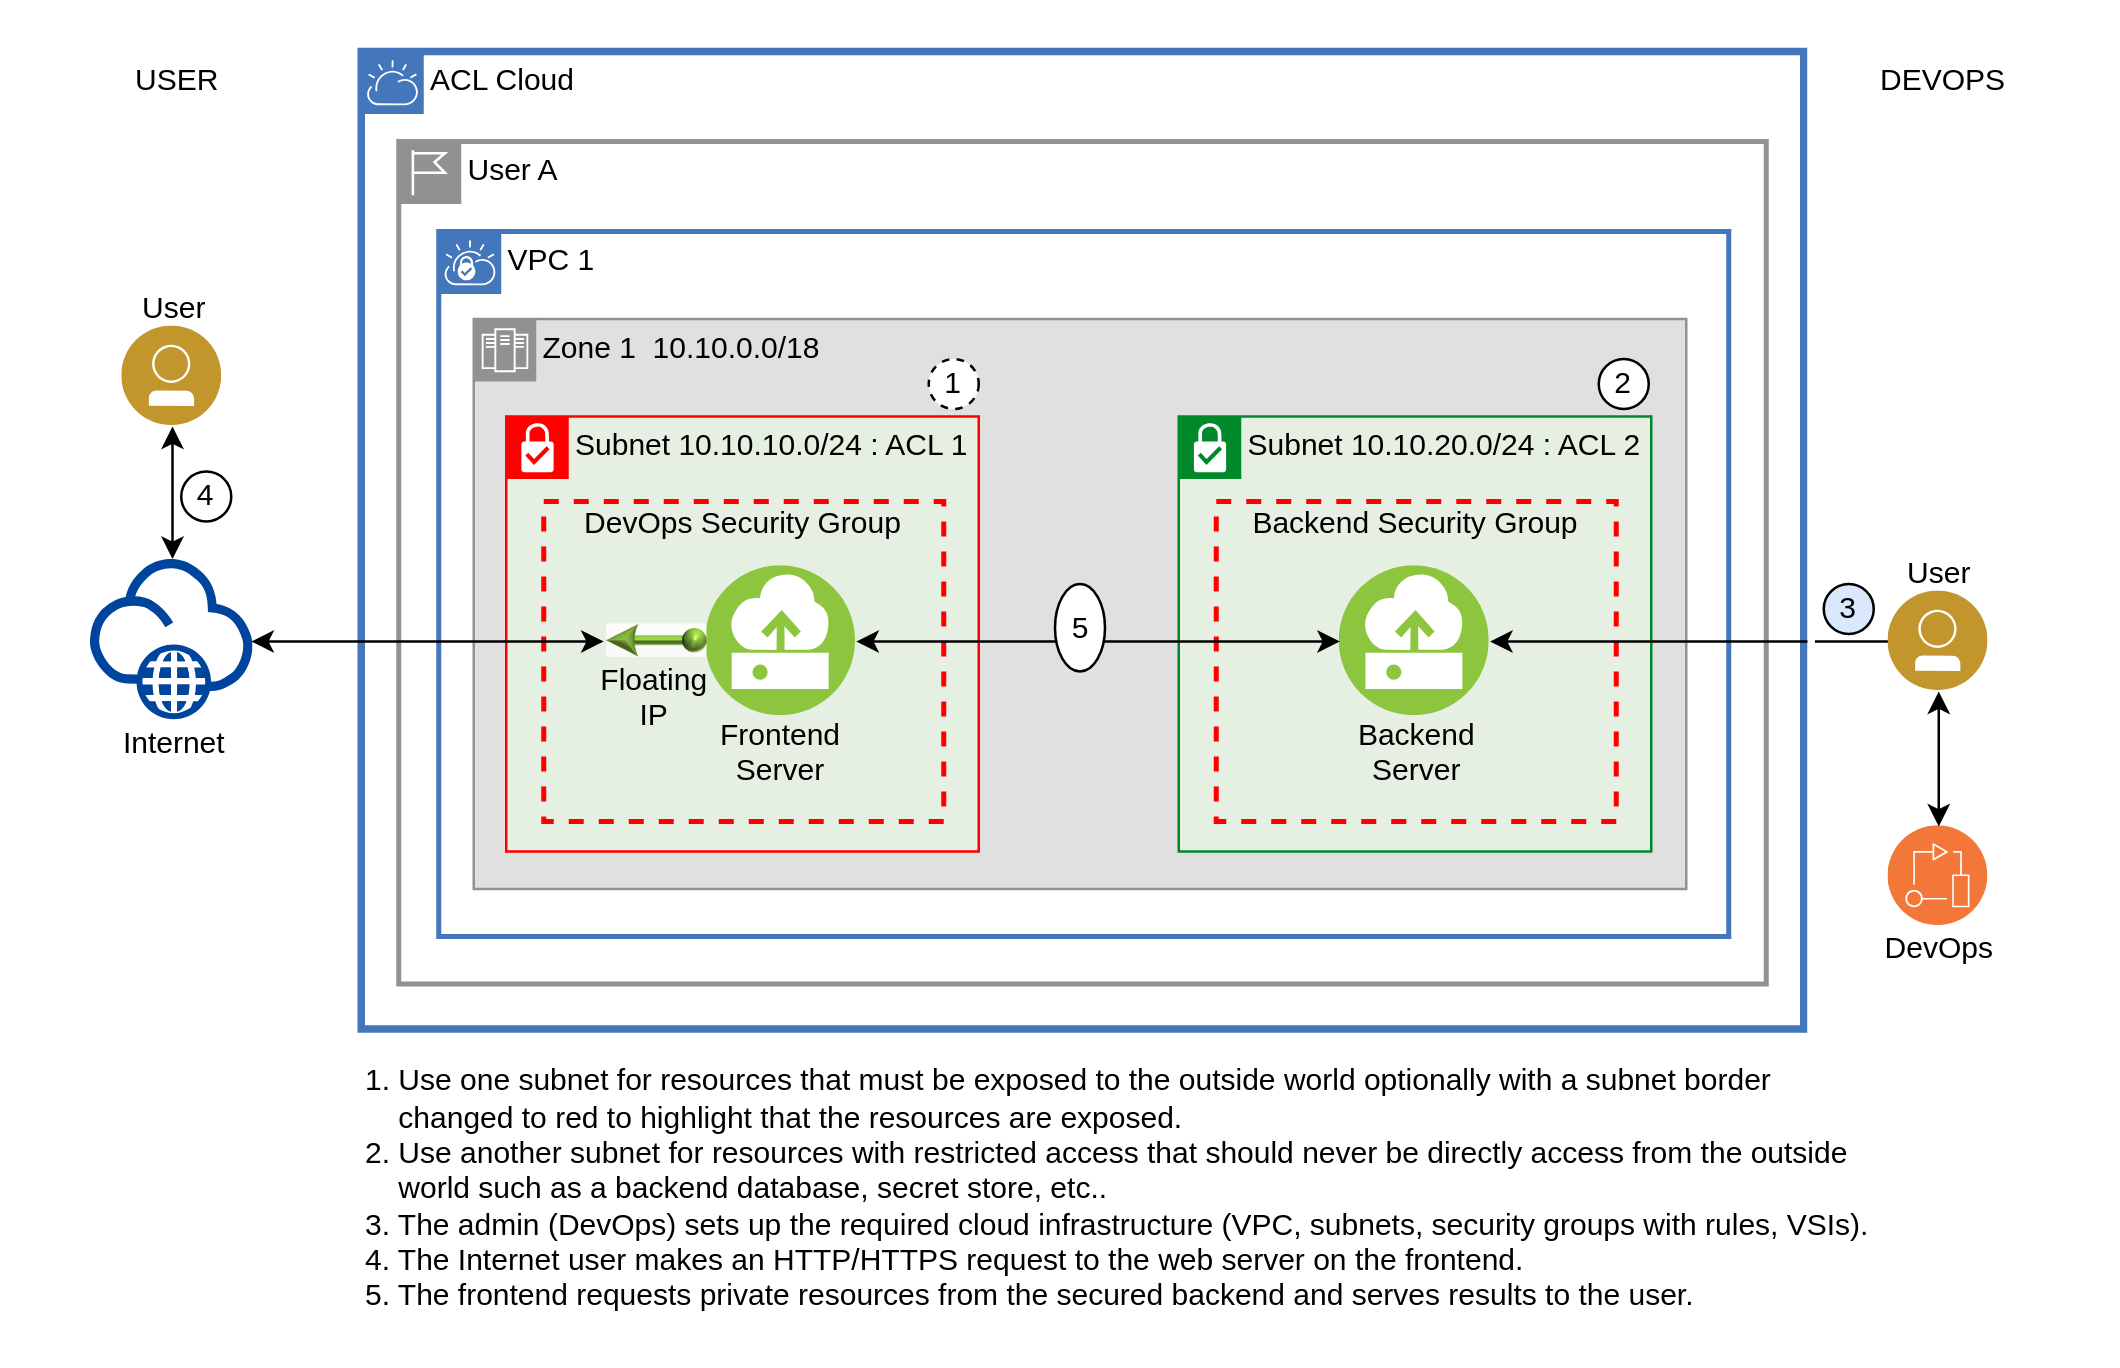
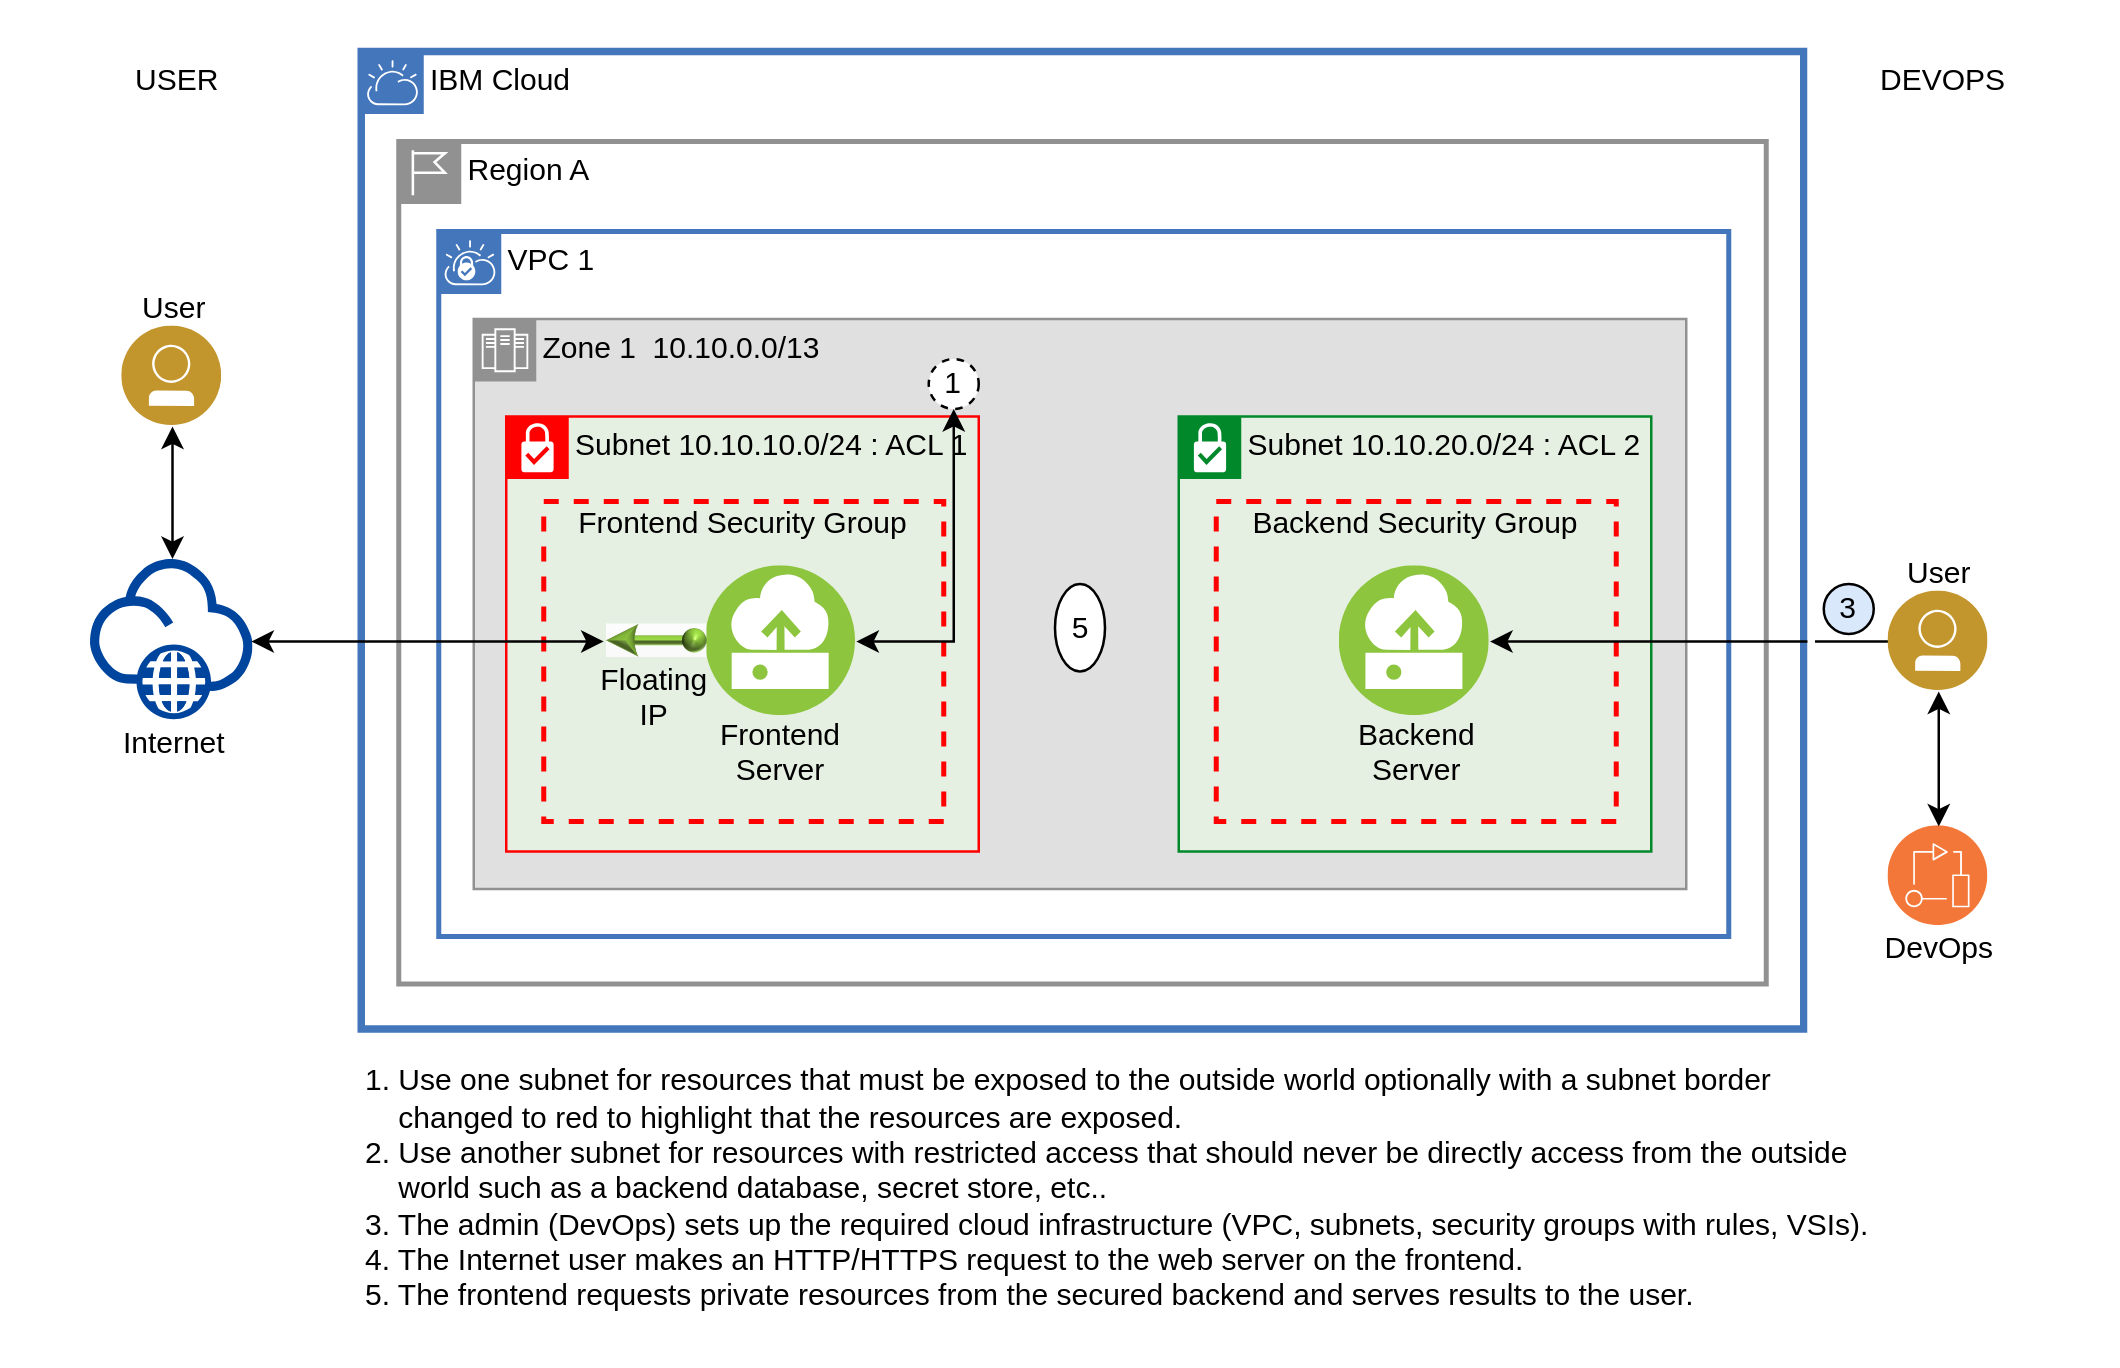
node "ACL Cloud": label "ACL Cloud" -> "IBM Cloud"
node "User A": label "User A" -> "Region A"
node "Zone 1 10.10.0.0/18": label "Zone 1 10.10.0.0/18" -> "Zone 1 10.10.0.0/13"
node "2": removed
node "4": removed
node "DevOps Security Group": label "DevOps Security Group" -> "Frontend Security Group"
edge "Frontend Server" -- "Backend Server": now "Frontend Server" -- "1"
